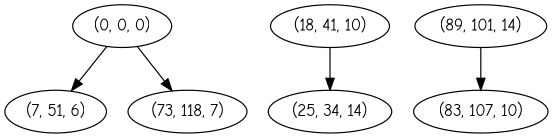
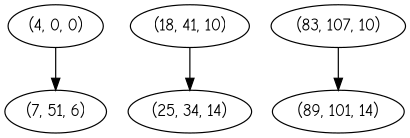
node "(0, 0, 0)": label "(0, 0, 0)" -> "(4, 0, 0)"
edge "(89, 101, 14)" -> "(83, 107, 10)": reversed
node "(73, 118, 7)": removed
